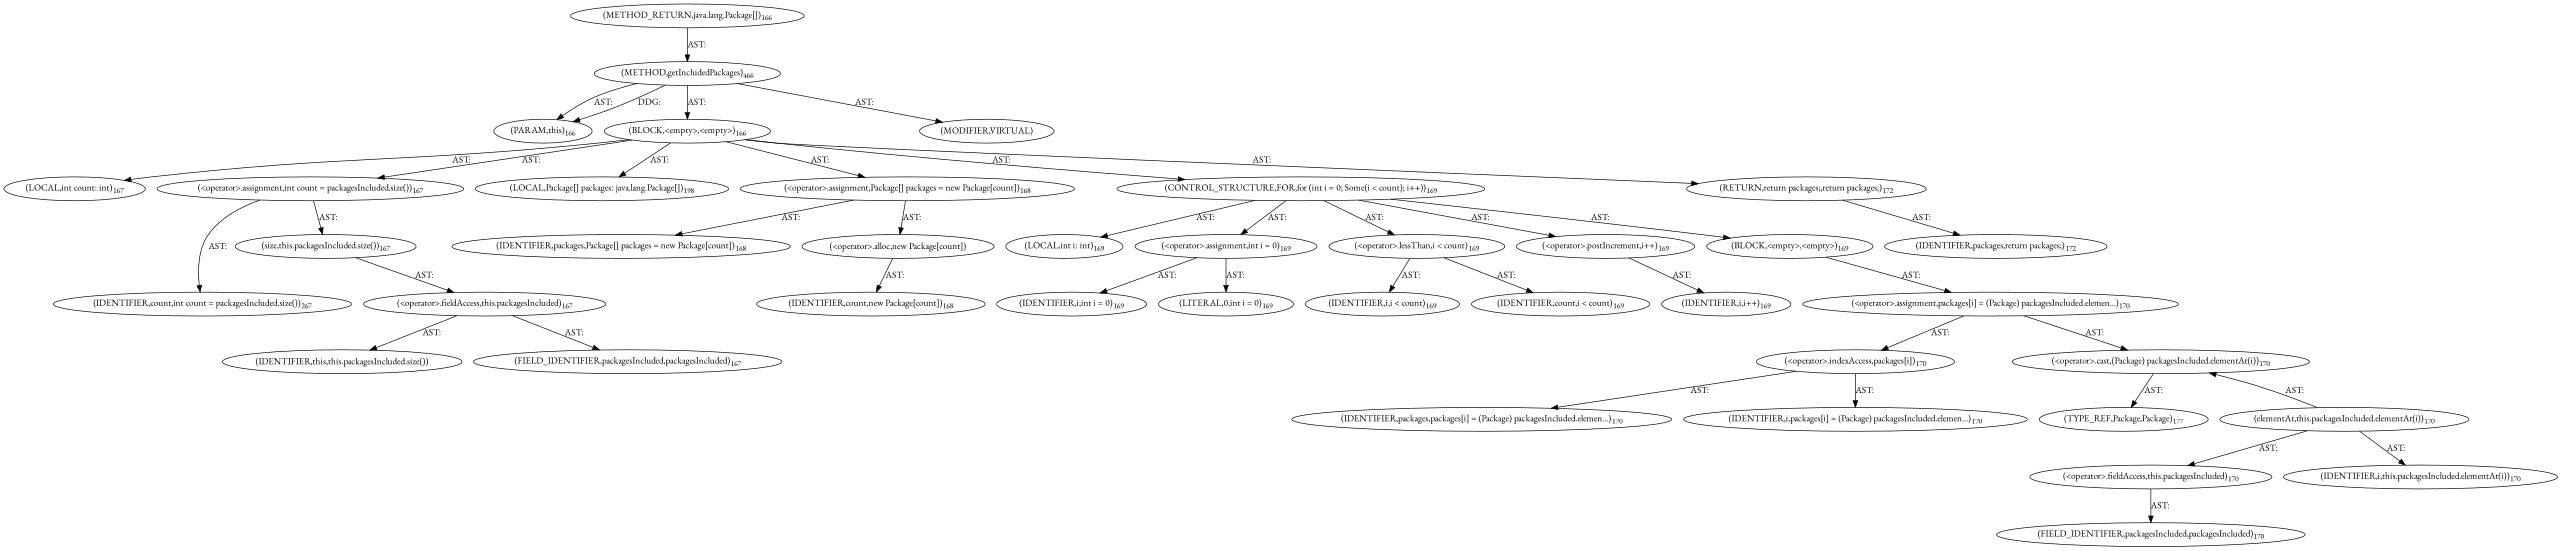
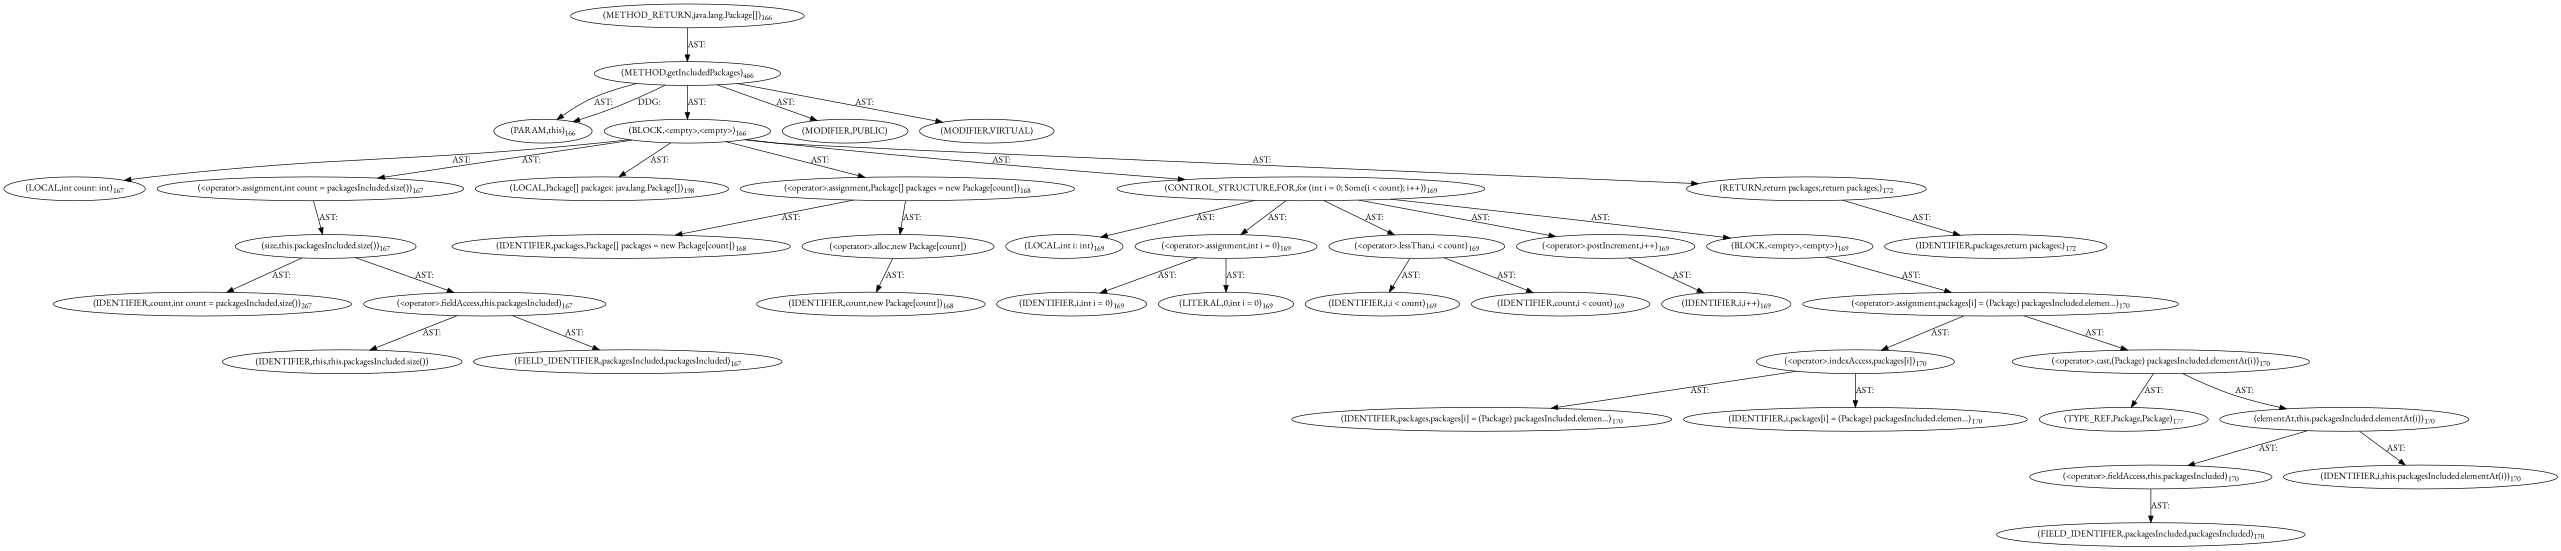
node "(MODIFIER,PUBLIC)": added
edge "(<operator>.assignment,int count = packagesIncluded.size())" -> "(IDENTIFIER,count,int count = packagesIncluded.size())": now "(size,this.packagesIncluded.size())" -> "(IDENTIFIER,count,int count = packagesIncluded.size())"
edge "(elementAt,this.packagesIncluded.elementAt(i))" -> "(<operator>.cast,(Package) packagesIncluded.elementAt(i))": reversed
